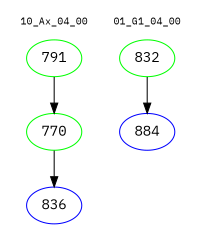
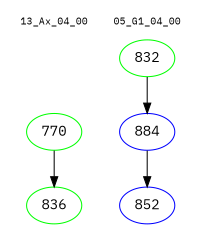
cluster "10_Ax_04_00": label "10_Ax_04_00" -> "13_Ax_04_00"
cluster "01_G1_04_00": label "01_G1_04_00" -> "05_G1_04_00"
node "791": removed
node "836": color blue -> green
node "852": added
